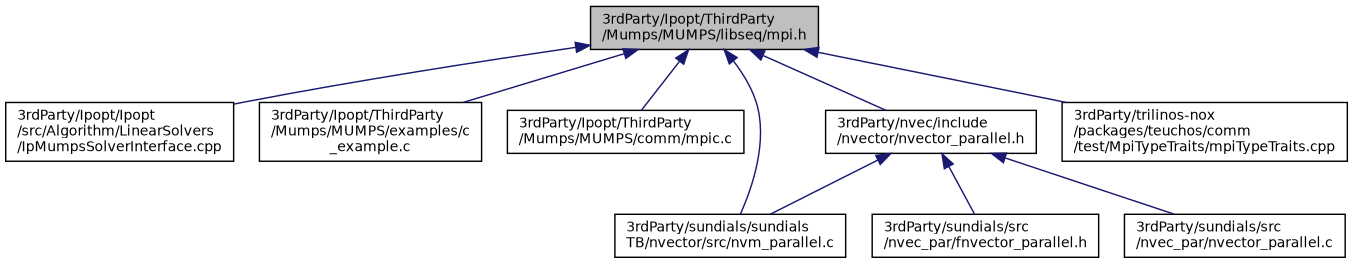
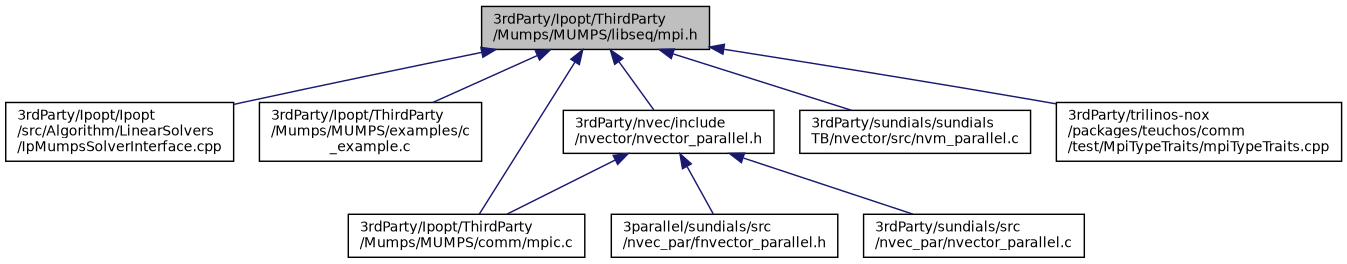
edge "3rdParty/sundials/sundials TB/nvector/src/nvm_parallel.c" -> "3rdParty/nvec/include /nvector/nvector_parallel.h": now "3rdParty/Ipopt/ThirdParty /Mumps/MUMPS/comm/mpic.c" -> "3rdParty/nvec/include /nvector/nvector_parallel.h"
node "3rdParty/sundials/src /nvec_par/fnvector_parallel.h": label "3rdParty/sundials/src /nvec_par/fnvector_parallel.h" -> "3parallel/sundials/src /nvec_par/fnvector_parallel.h"
